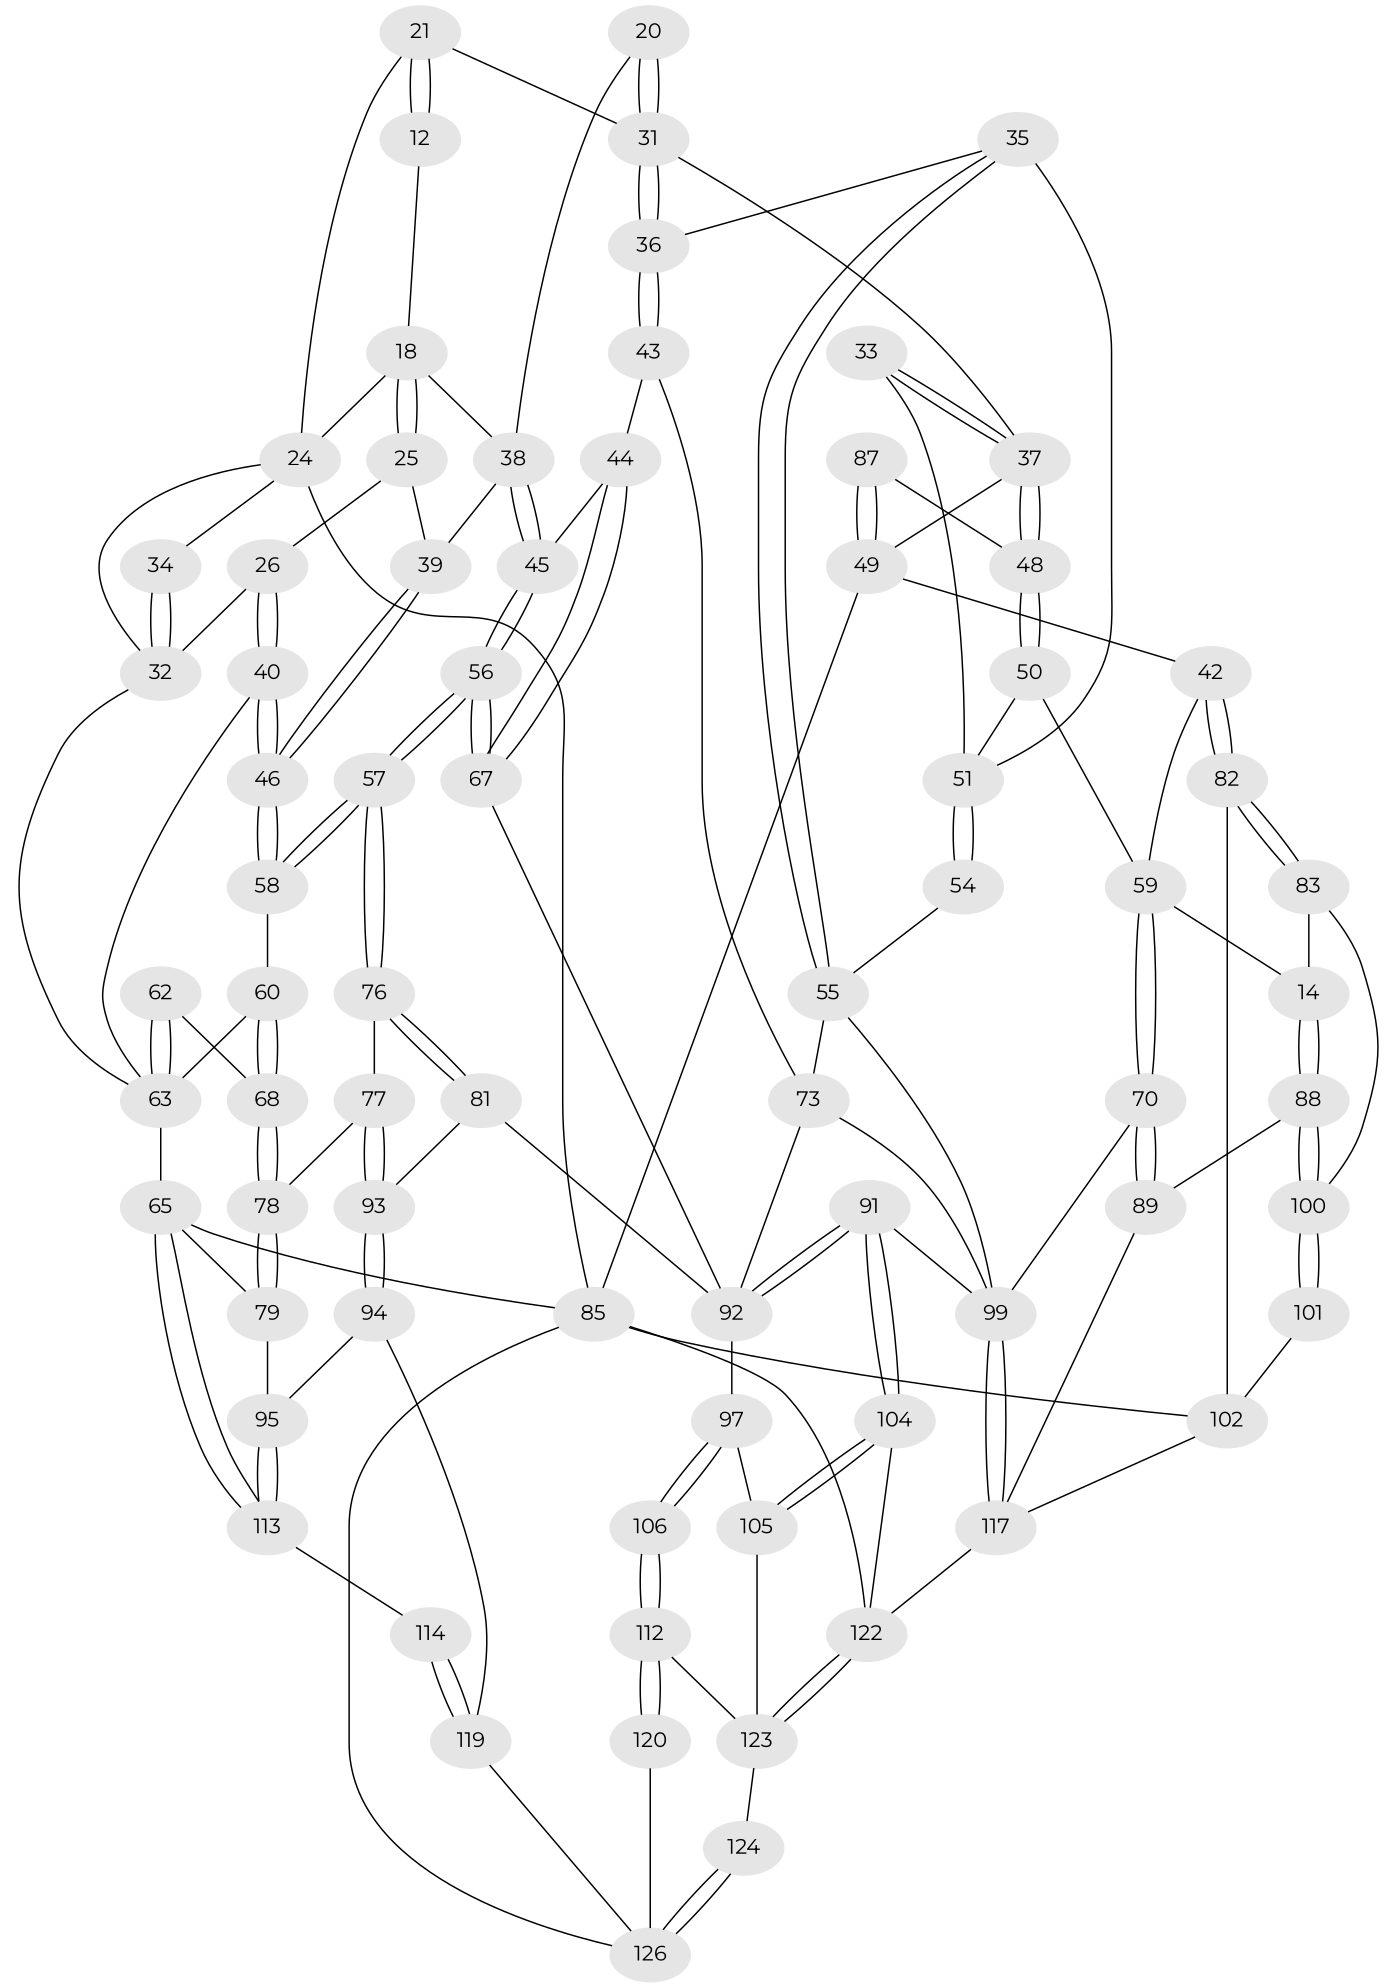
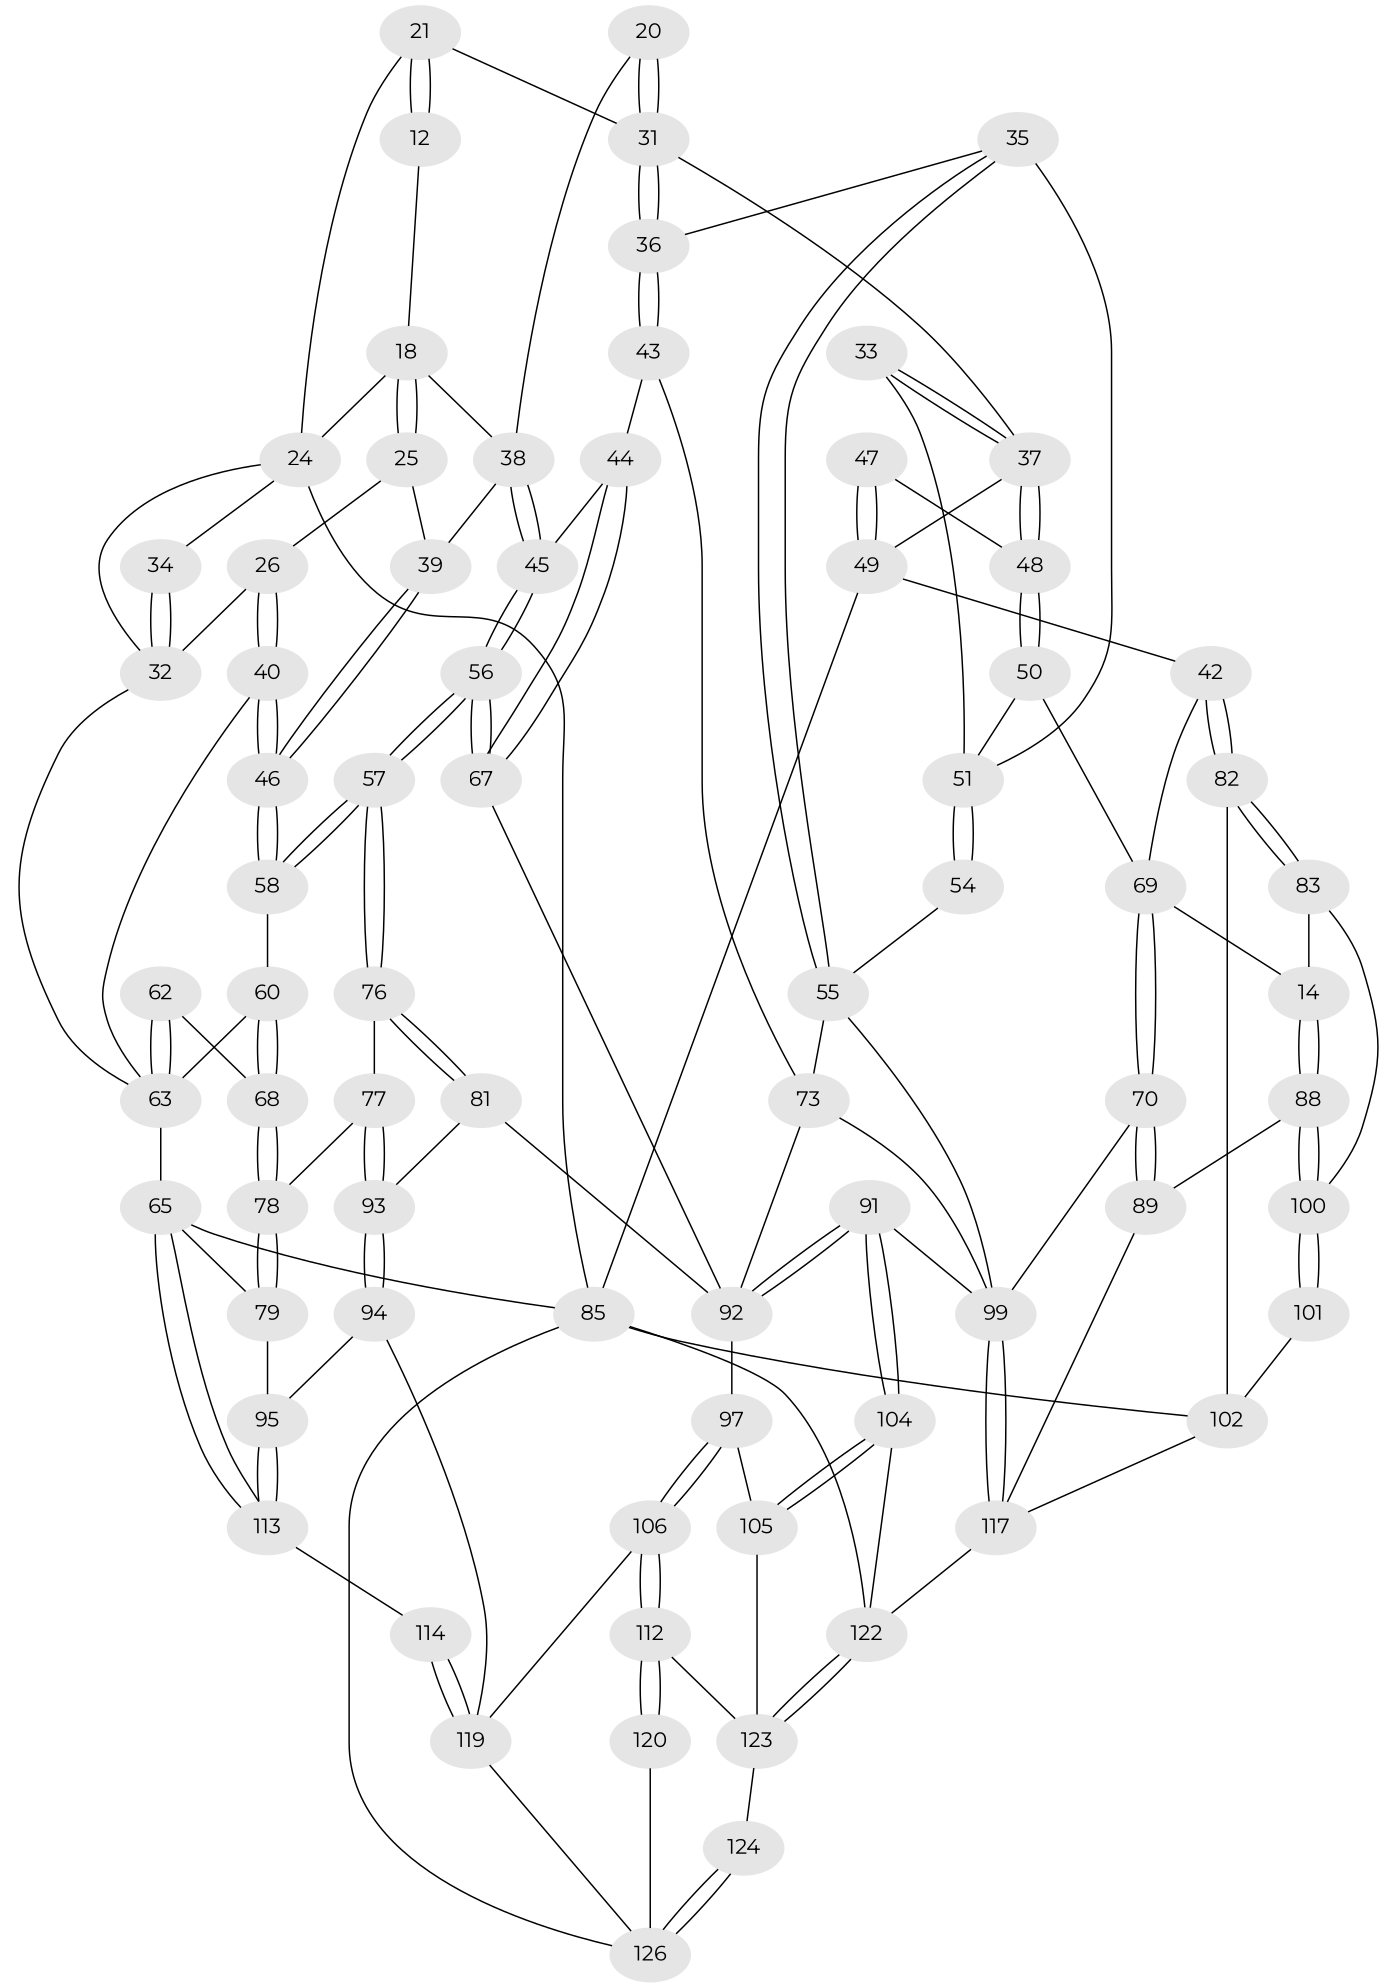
node "87": label "87" -> "47"
node "59": label "59" -> "69"
edge "106" -- "119": added
